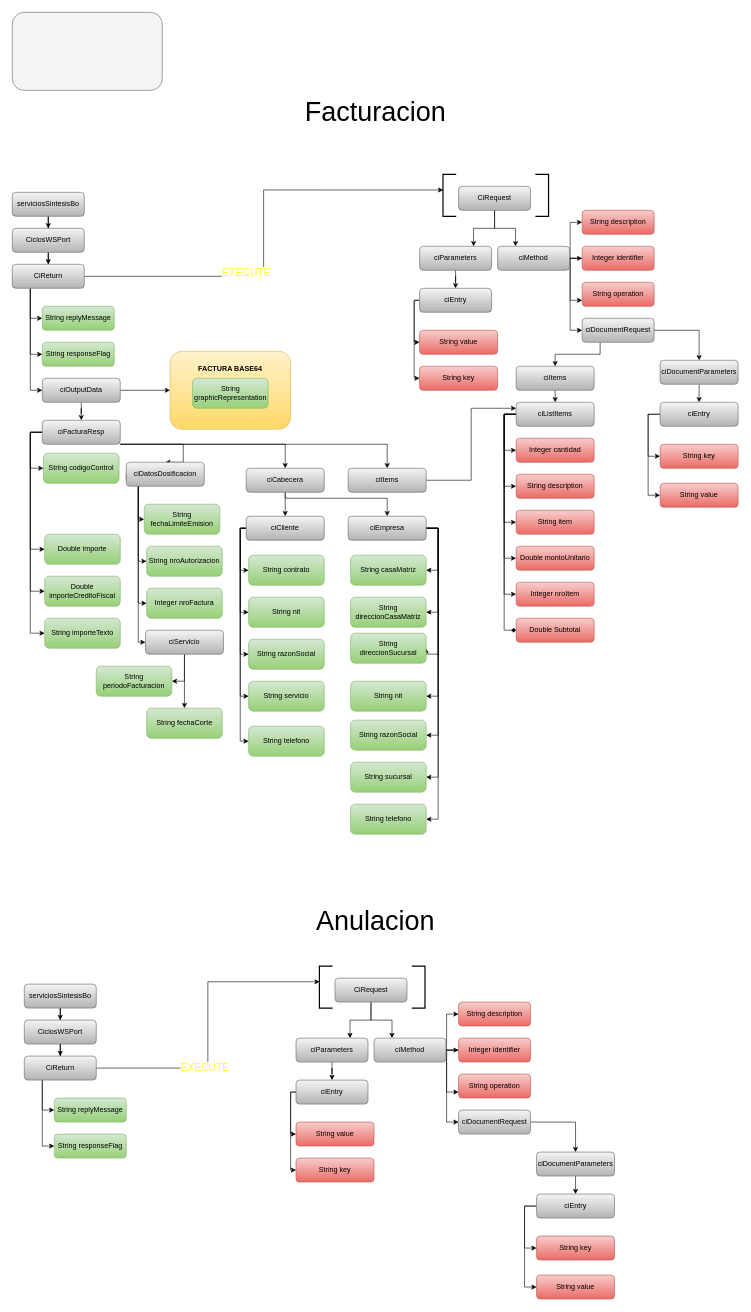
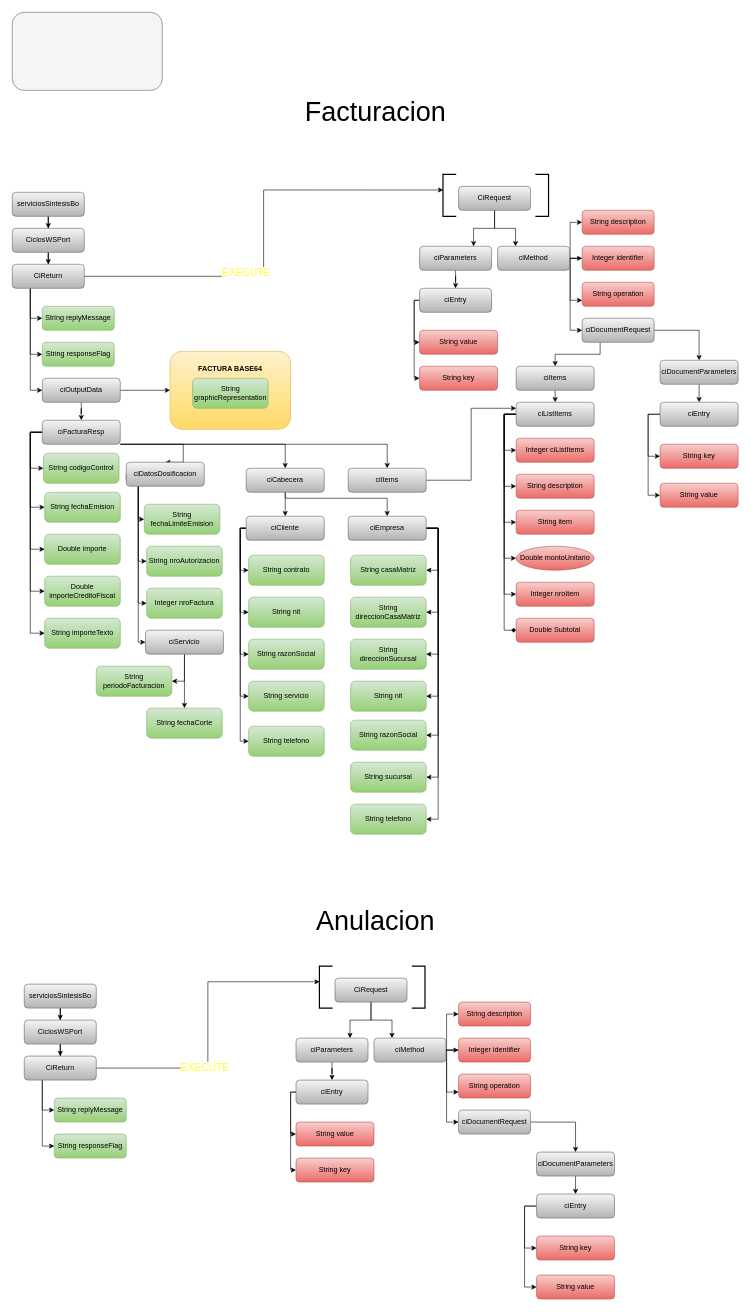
node "Integer cantidad": label "Integer cantidad" -> "Integer ciListItems"
edge "ciFacturaResp" -> "String fechaEmision": added
node "String fechaEmision": added
node "Double montoUnitario": shape rounded rectangle -> ellipse
node "String direccionSucursal": moved (389, 648) -> (389, 654)
